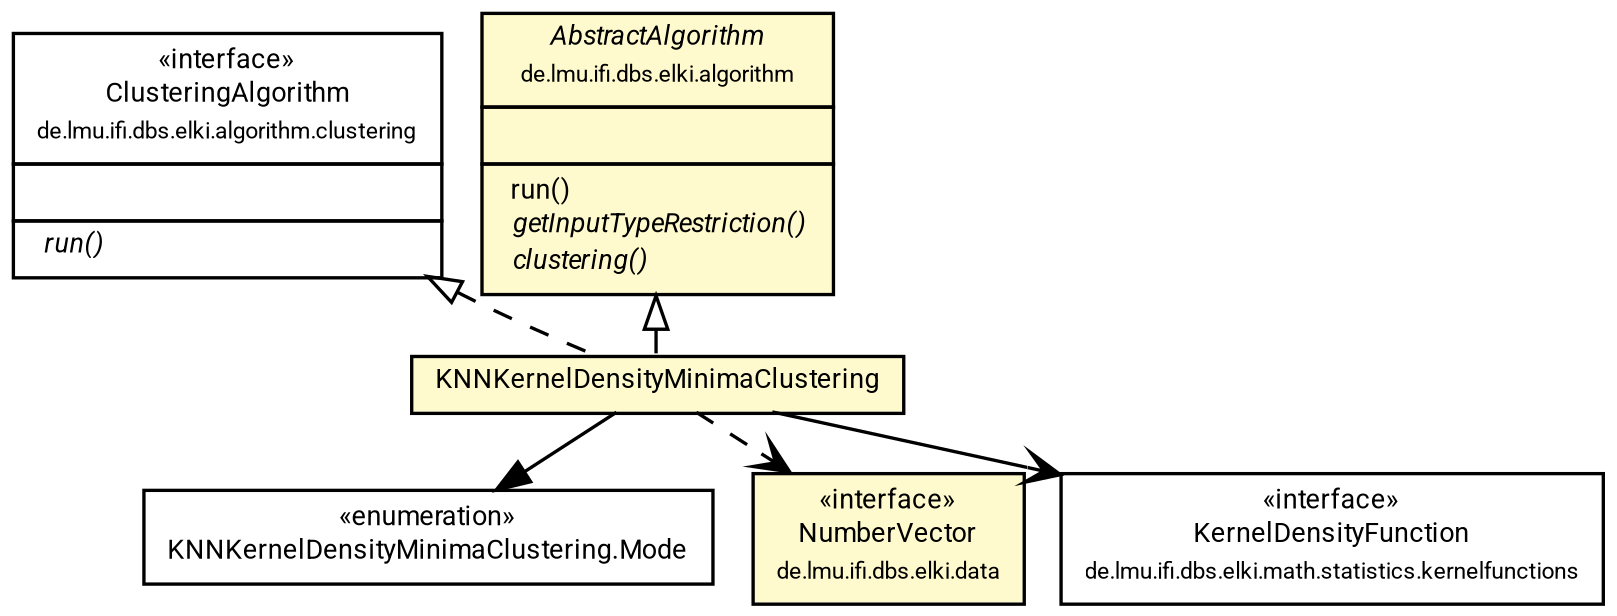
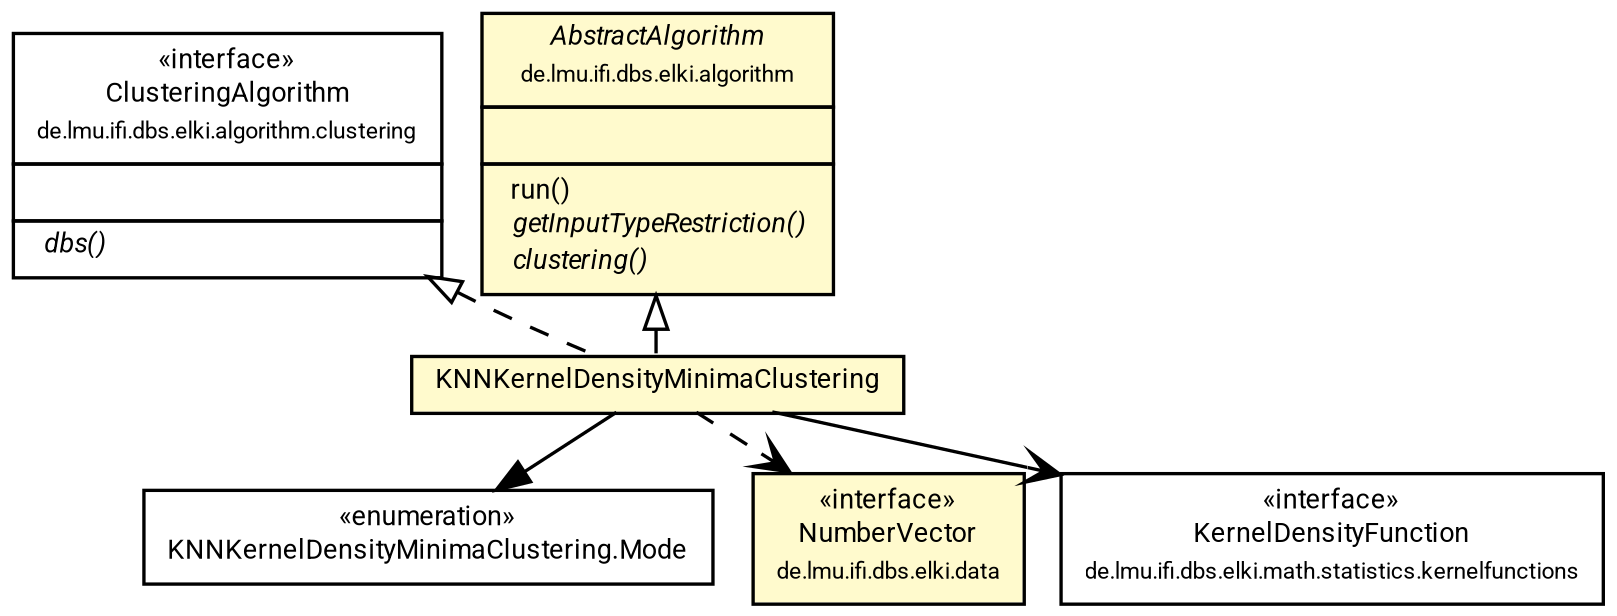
node "ClusteringAlgorithm": text "run()" -> "dbs()"
